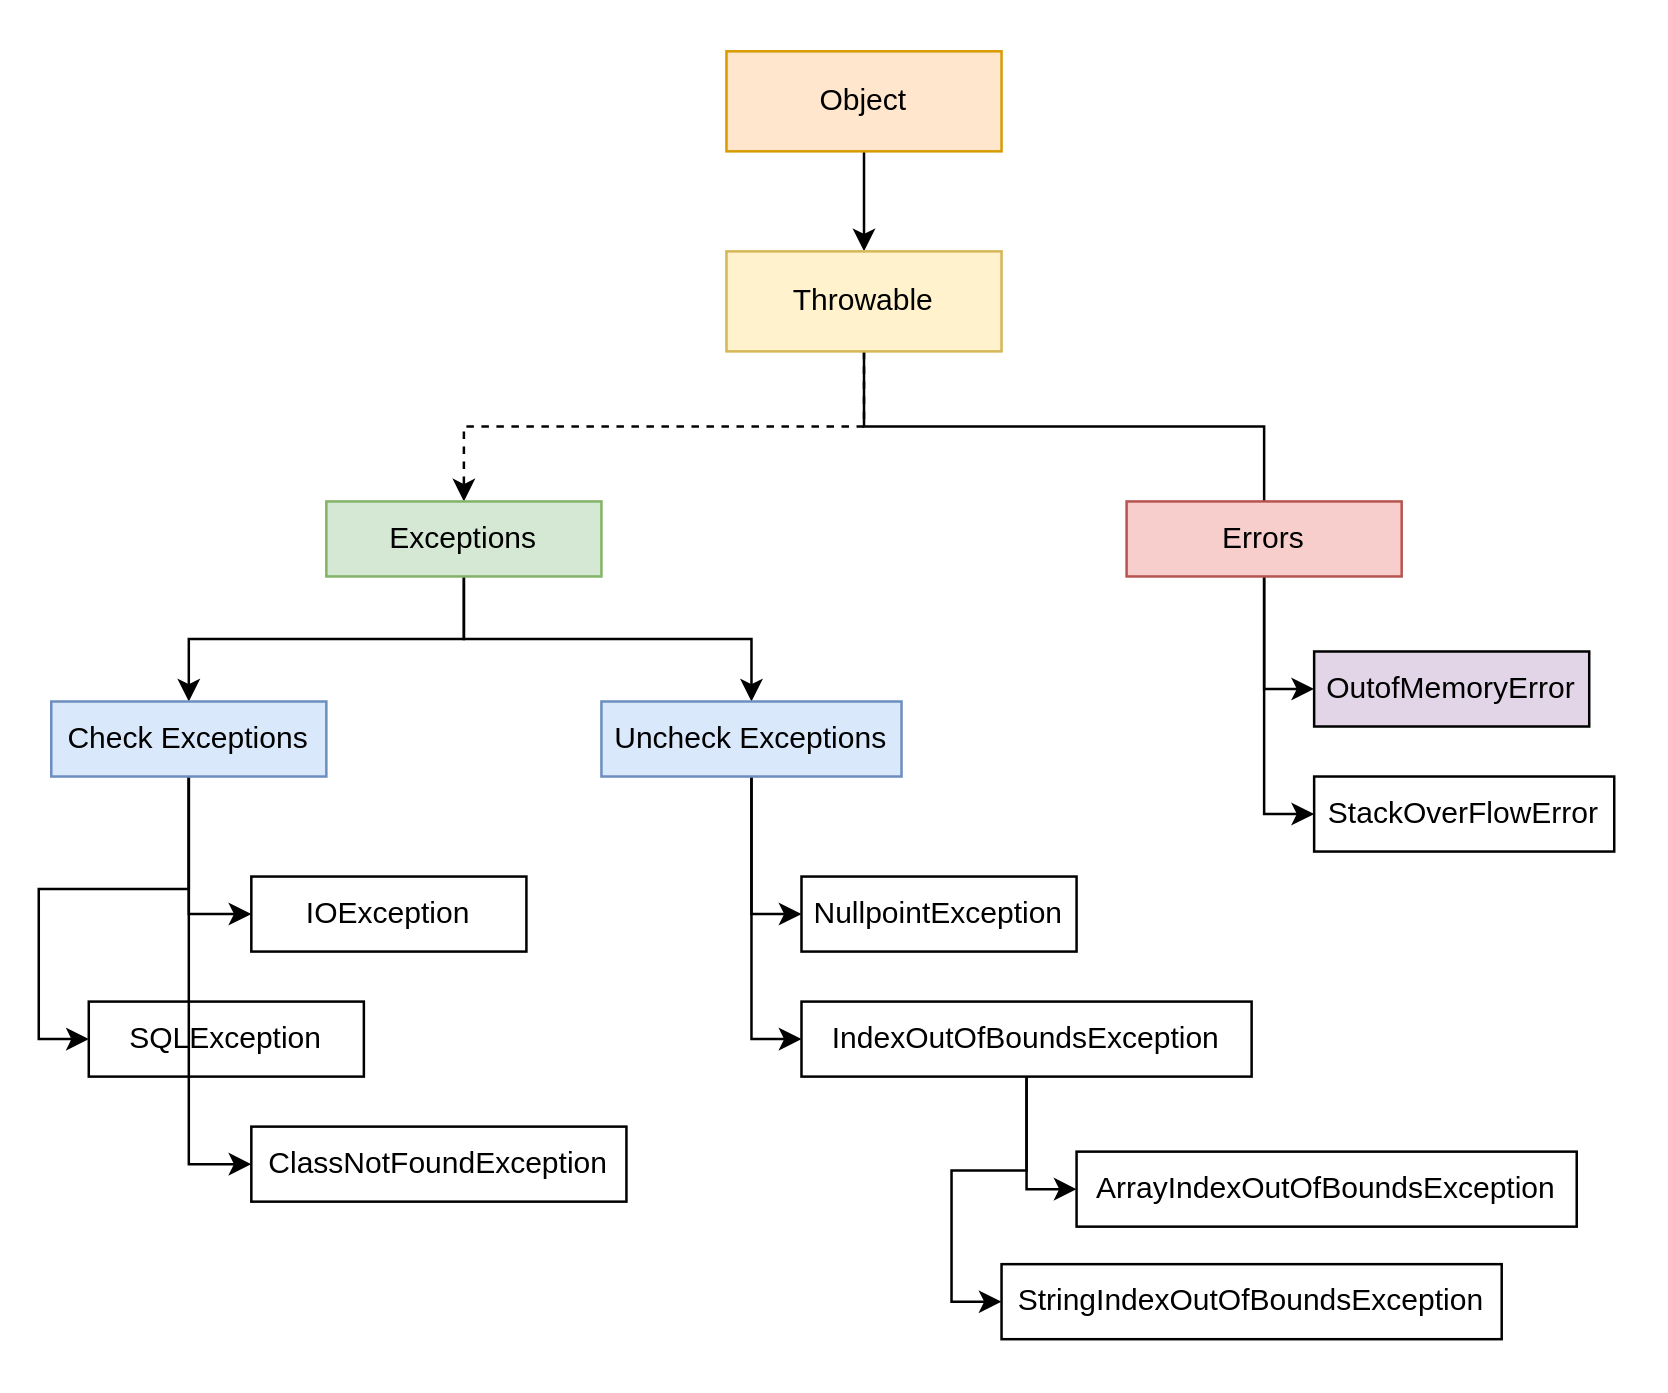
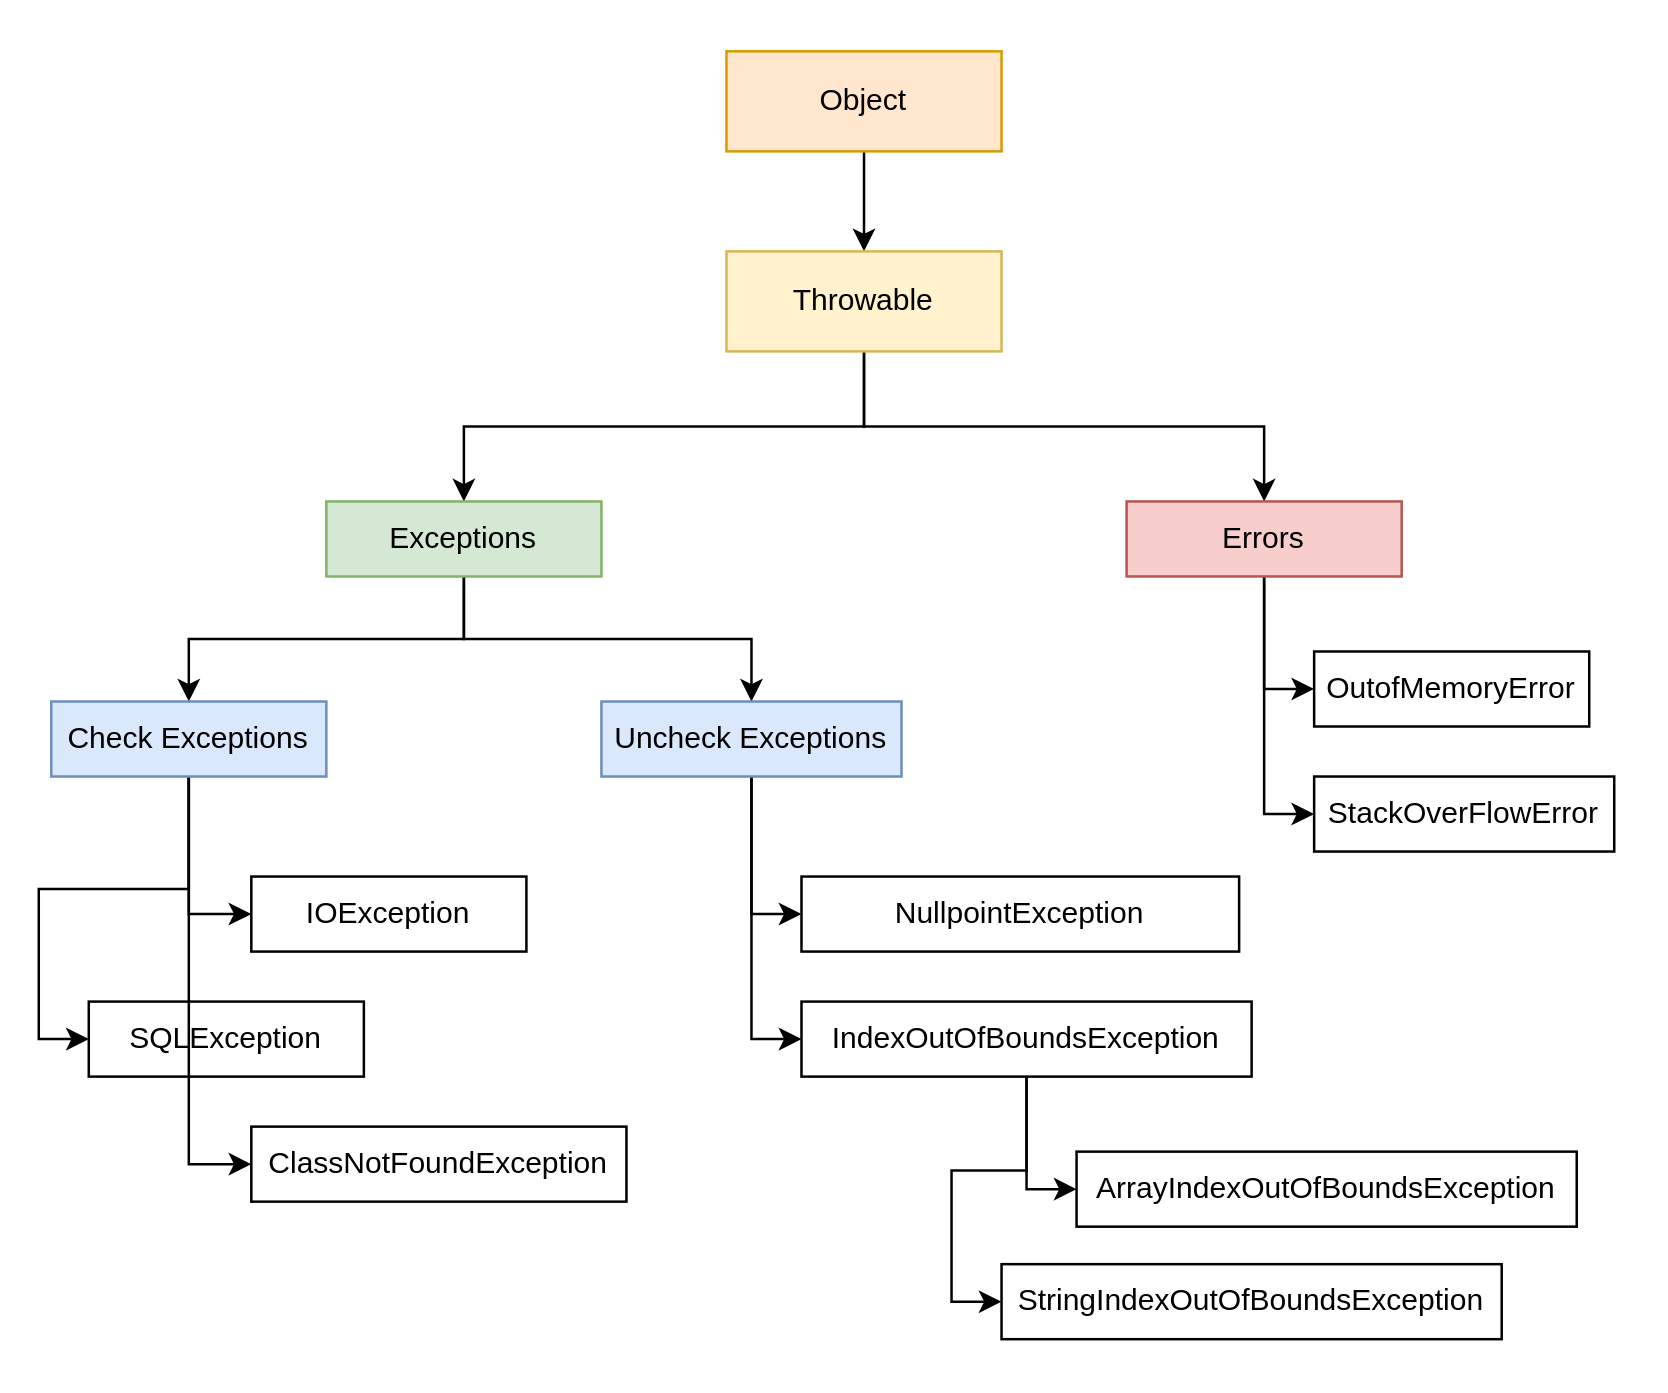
edge "Throwable" -> "Exceptions": style dashed -> solid
edge "Throwable" -- "Errors": arrowhead none -> classic
node "OutofMemoryError": fillcolor #e1d5e7 -> #ffffff
node "NullpointException": size 275x75 -> 438x75
